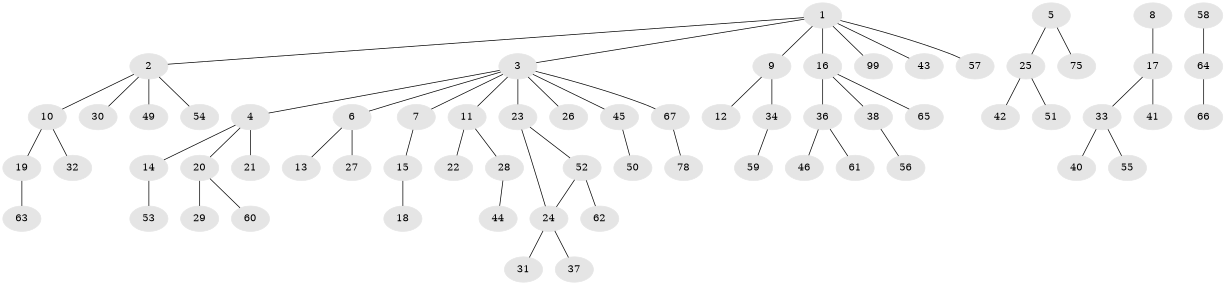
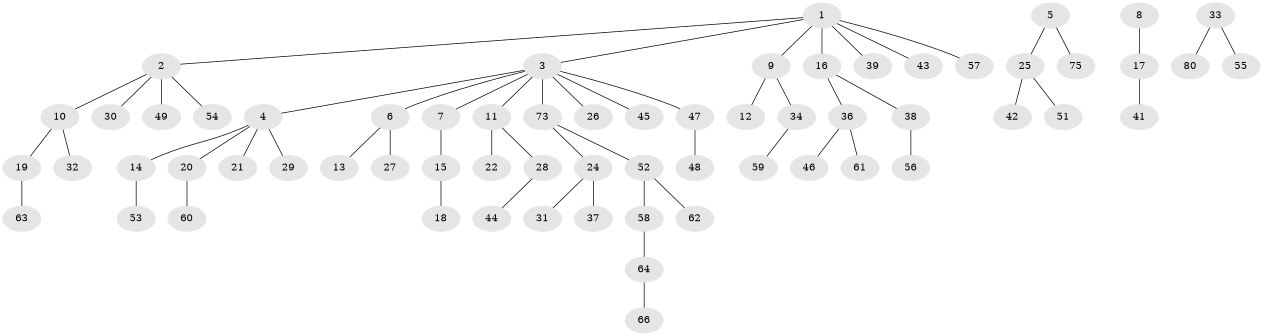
node "99": label "99" -> "39"
edge "17" -- "33": removed
node "23": label "23" -> "73"
node "67": label "67" -> "47"
node "65": removed
node "50": removed
node "78": label "78" -> "48"
node "40": label "40" -> "80"
edge "20" -- "29": now "4" -- "29"
edge "52" -- "24": now "52" -- "58"
